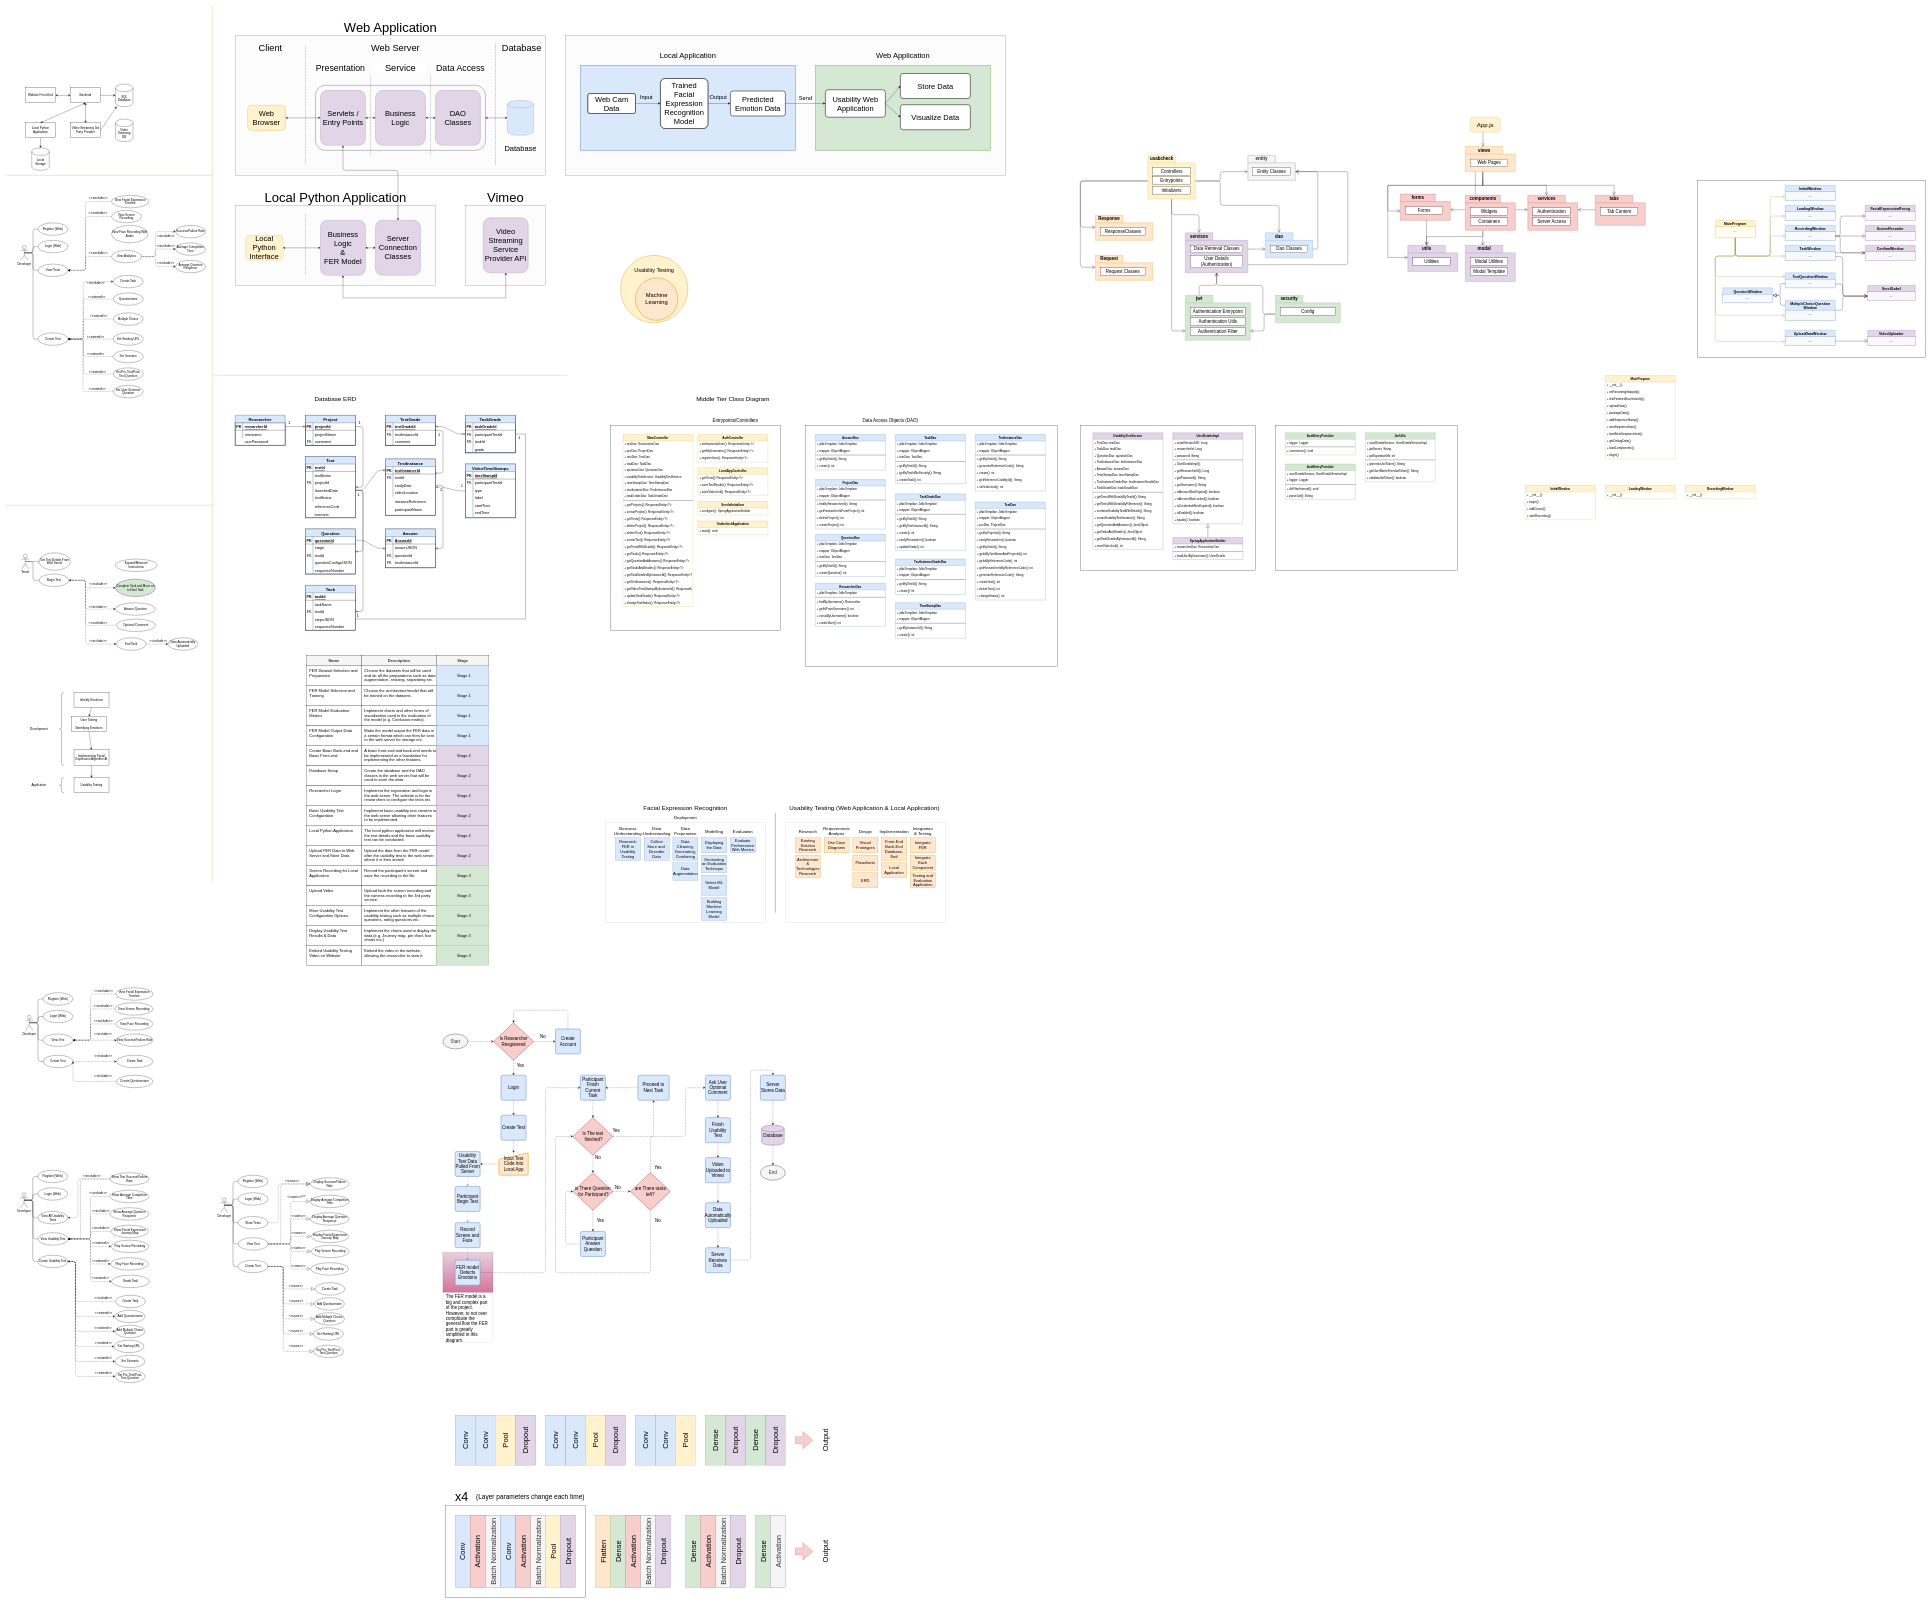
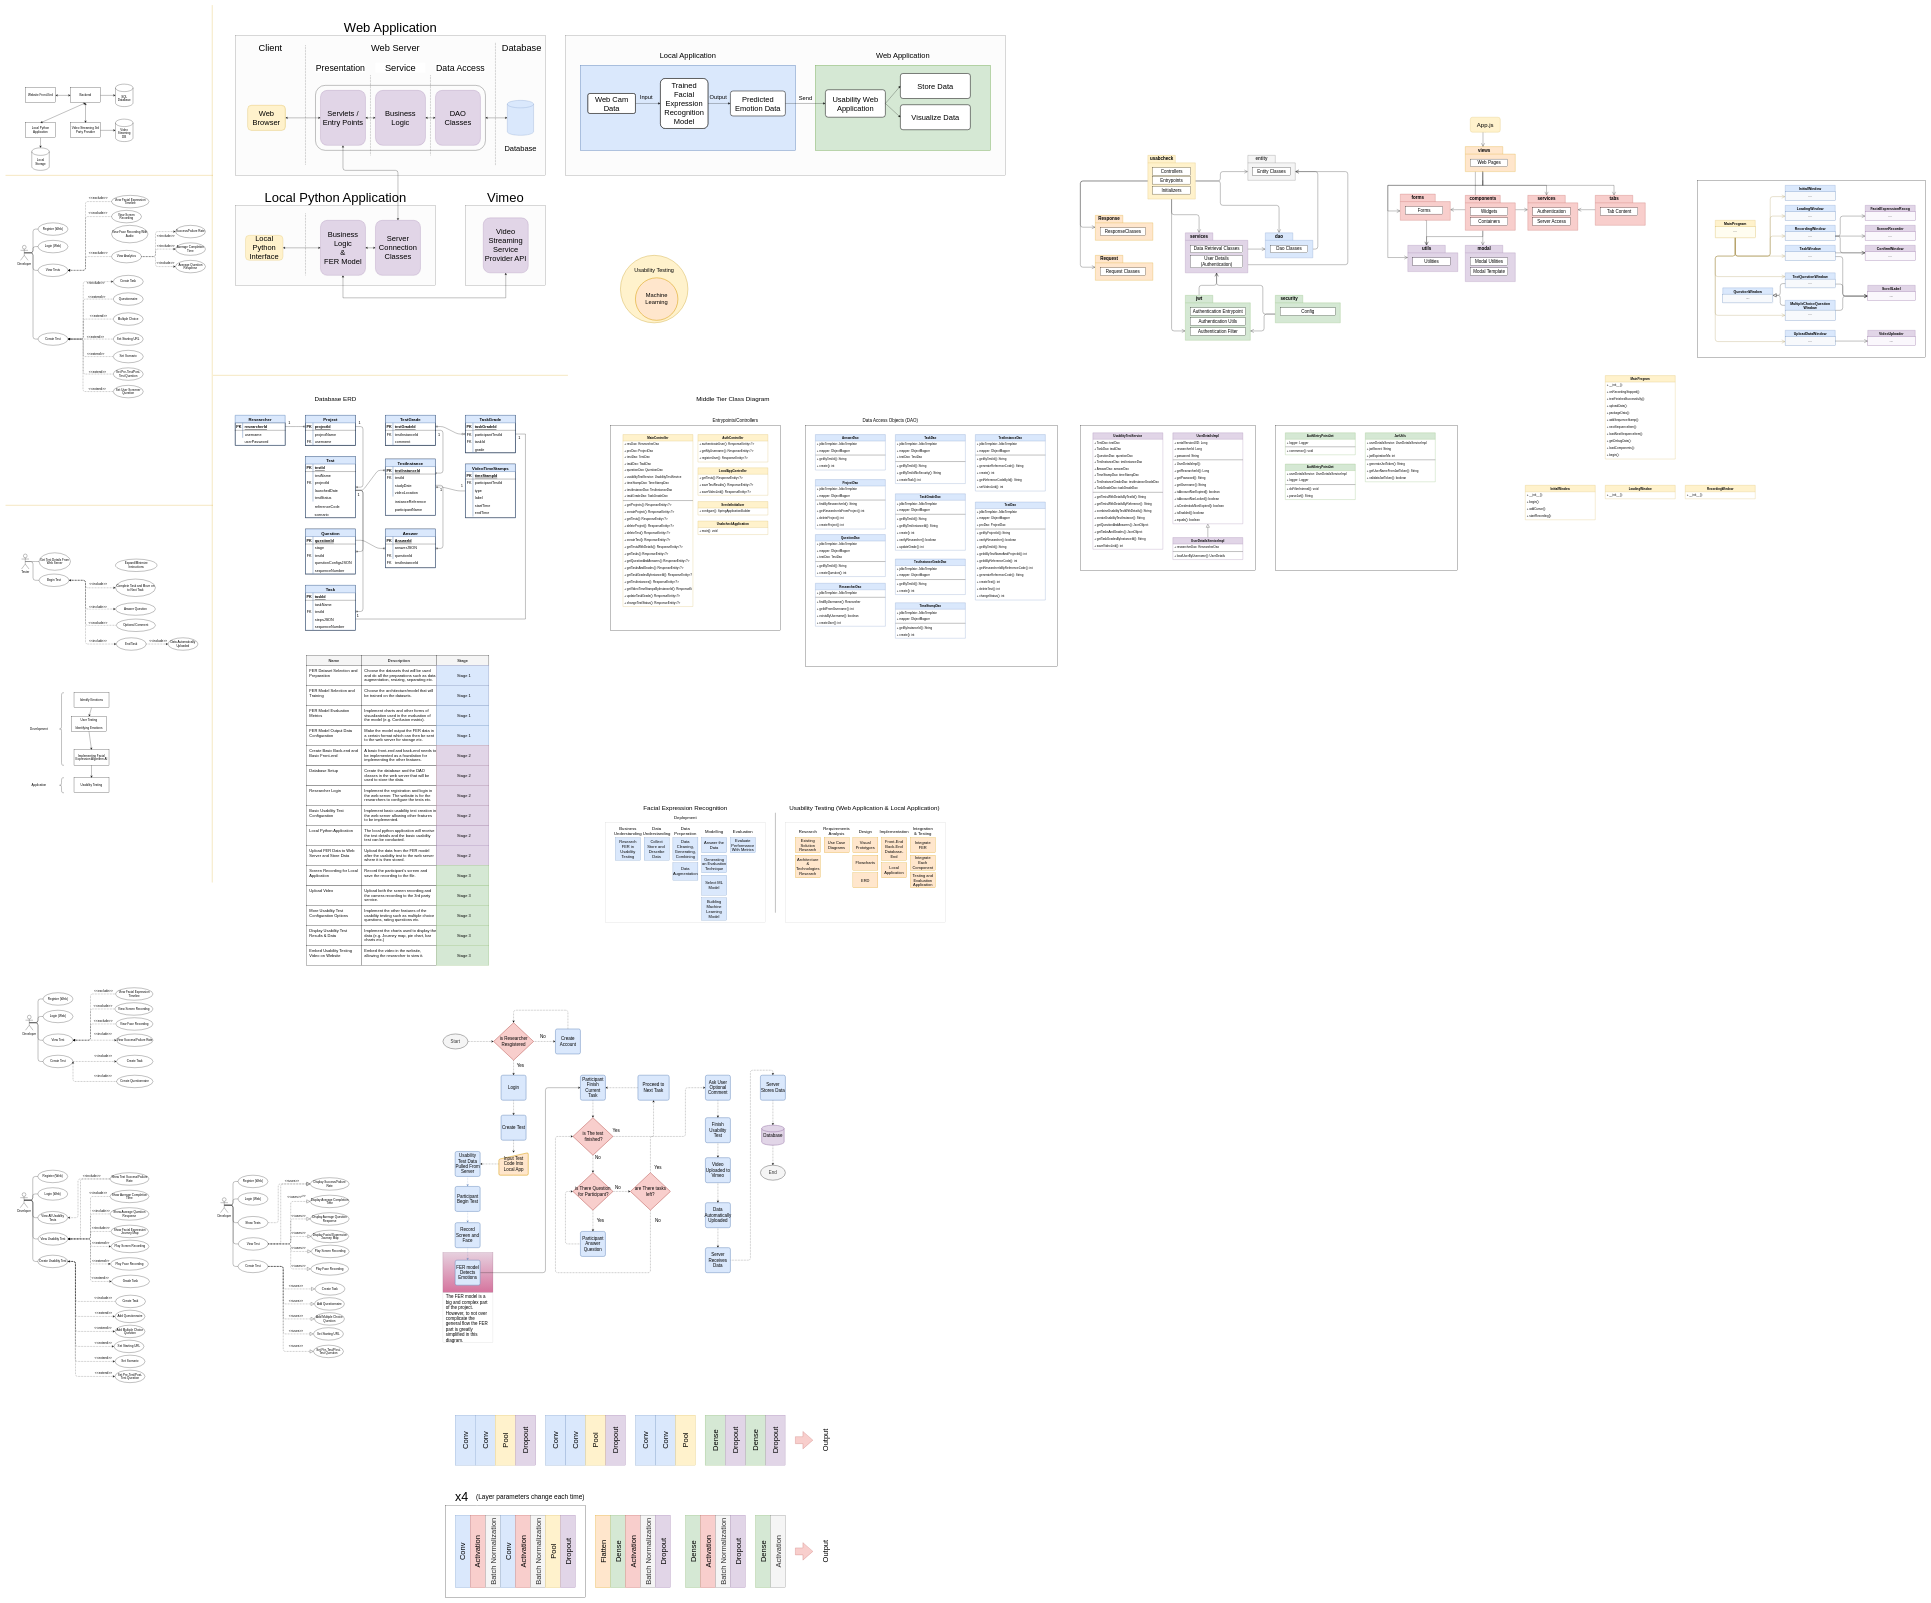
edge "Video Streaming 3rd Party Provider" -> "SQL Database": now "Video Streaming 3rd Party Provider" -> "Video Steaming DB"
node "SpringApplicationBuilder": label "SpringApplicationBuilder" -> "UserDetailsServiceImpl"
node "Complete Task and Move on to Next Task": fillcolor #d5e8d4 -> #ffffff
node "Displaying the Data": label "Displaying the Data" -> "Answer the Data"
edge "FER model Detects Emotions" -> "Participant Finish CurrentTask": style dashed -> solid
